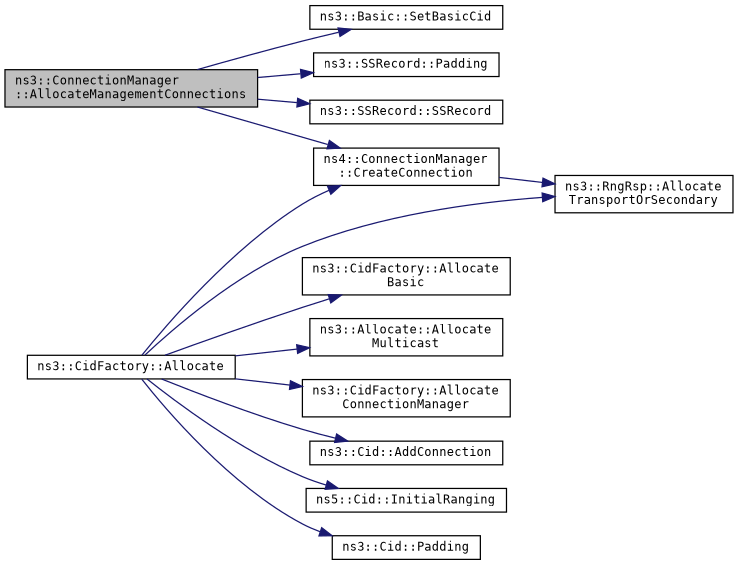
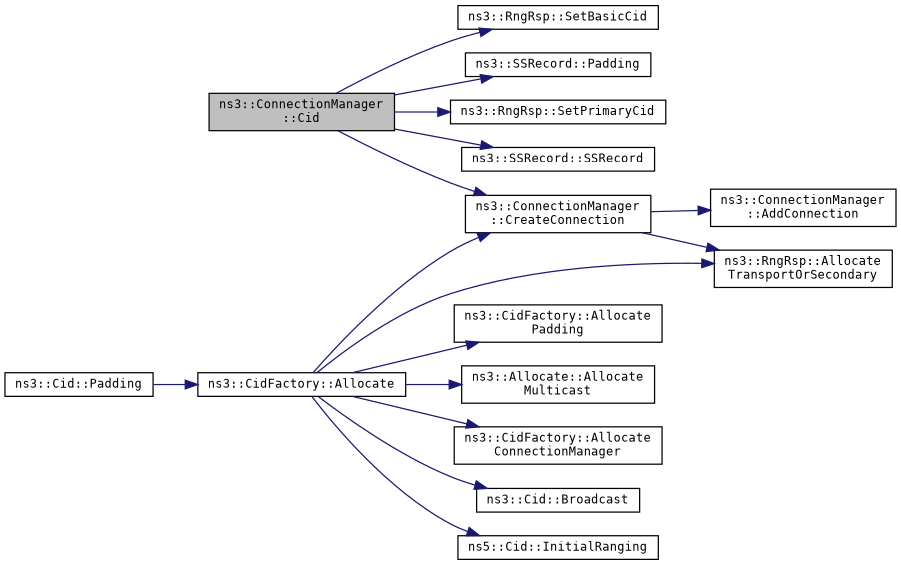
node "ns3::Basic::SetBasicCid": label "ns3::Basic::SetBasicCid" -> "ns3::RngRsp::SetBasicCid"
node "ns3::ConnectionManager ::AllocateManagementConnections": label "ns3::ConnectionManager ::AllocateManagementConnections" -> "ns3::ConnectionManager ::Cid"
node "ns3::RngRsp::SetPrimaryCid": added
node "ns4::ConnectionManager ::CreateConnection": label "ns4::ConnectionManager ::CreateConnection" -> "ns3::ConnectionManager ::CreateConnection"
node "ns3::ConnectionManager ::AddConnection": added
node "ns3::CidFactory::Allocate Basic": label "ns3::CidFactory::Allocate Basic" -> "ns3::CidFactory::Allocate Padding"
node "ns3::Cid::AddConnection": label "ns3::Cid::AddConnection" -> "ns3::Cid::Broadcast"
edge "ns3::CidFactory::Allocate" -> "ns3::Cid::Padding": reversed
